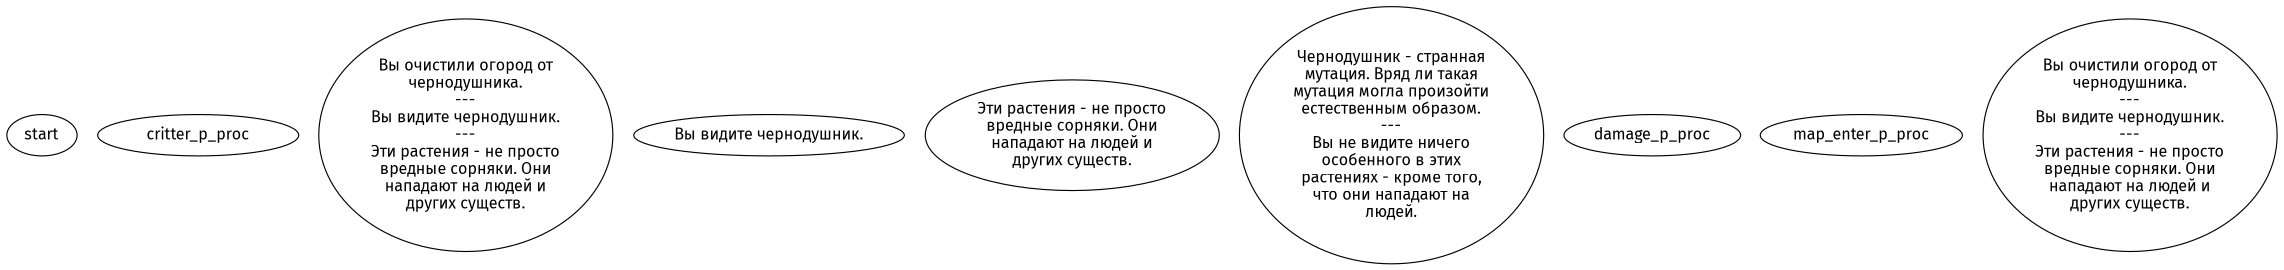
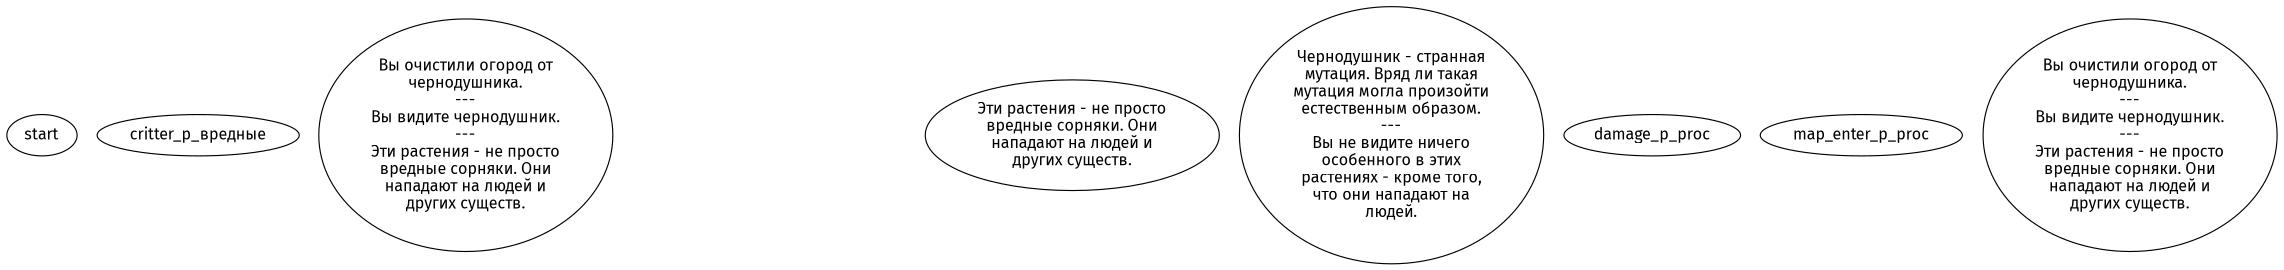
node "critter_p_proc": label "critter_p_proc" -> "critter_p_вредные"
node "Вы видите чернодушник.": removed
